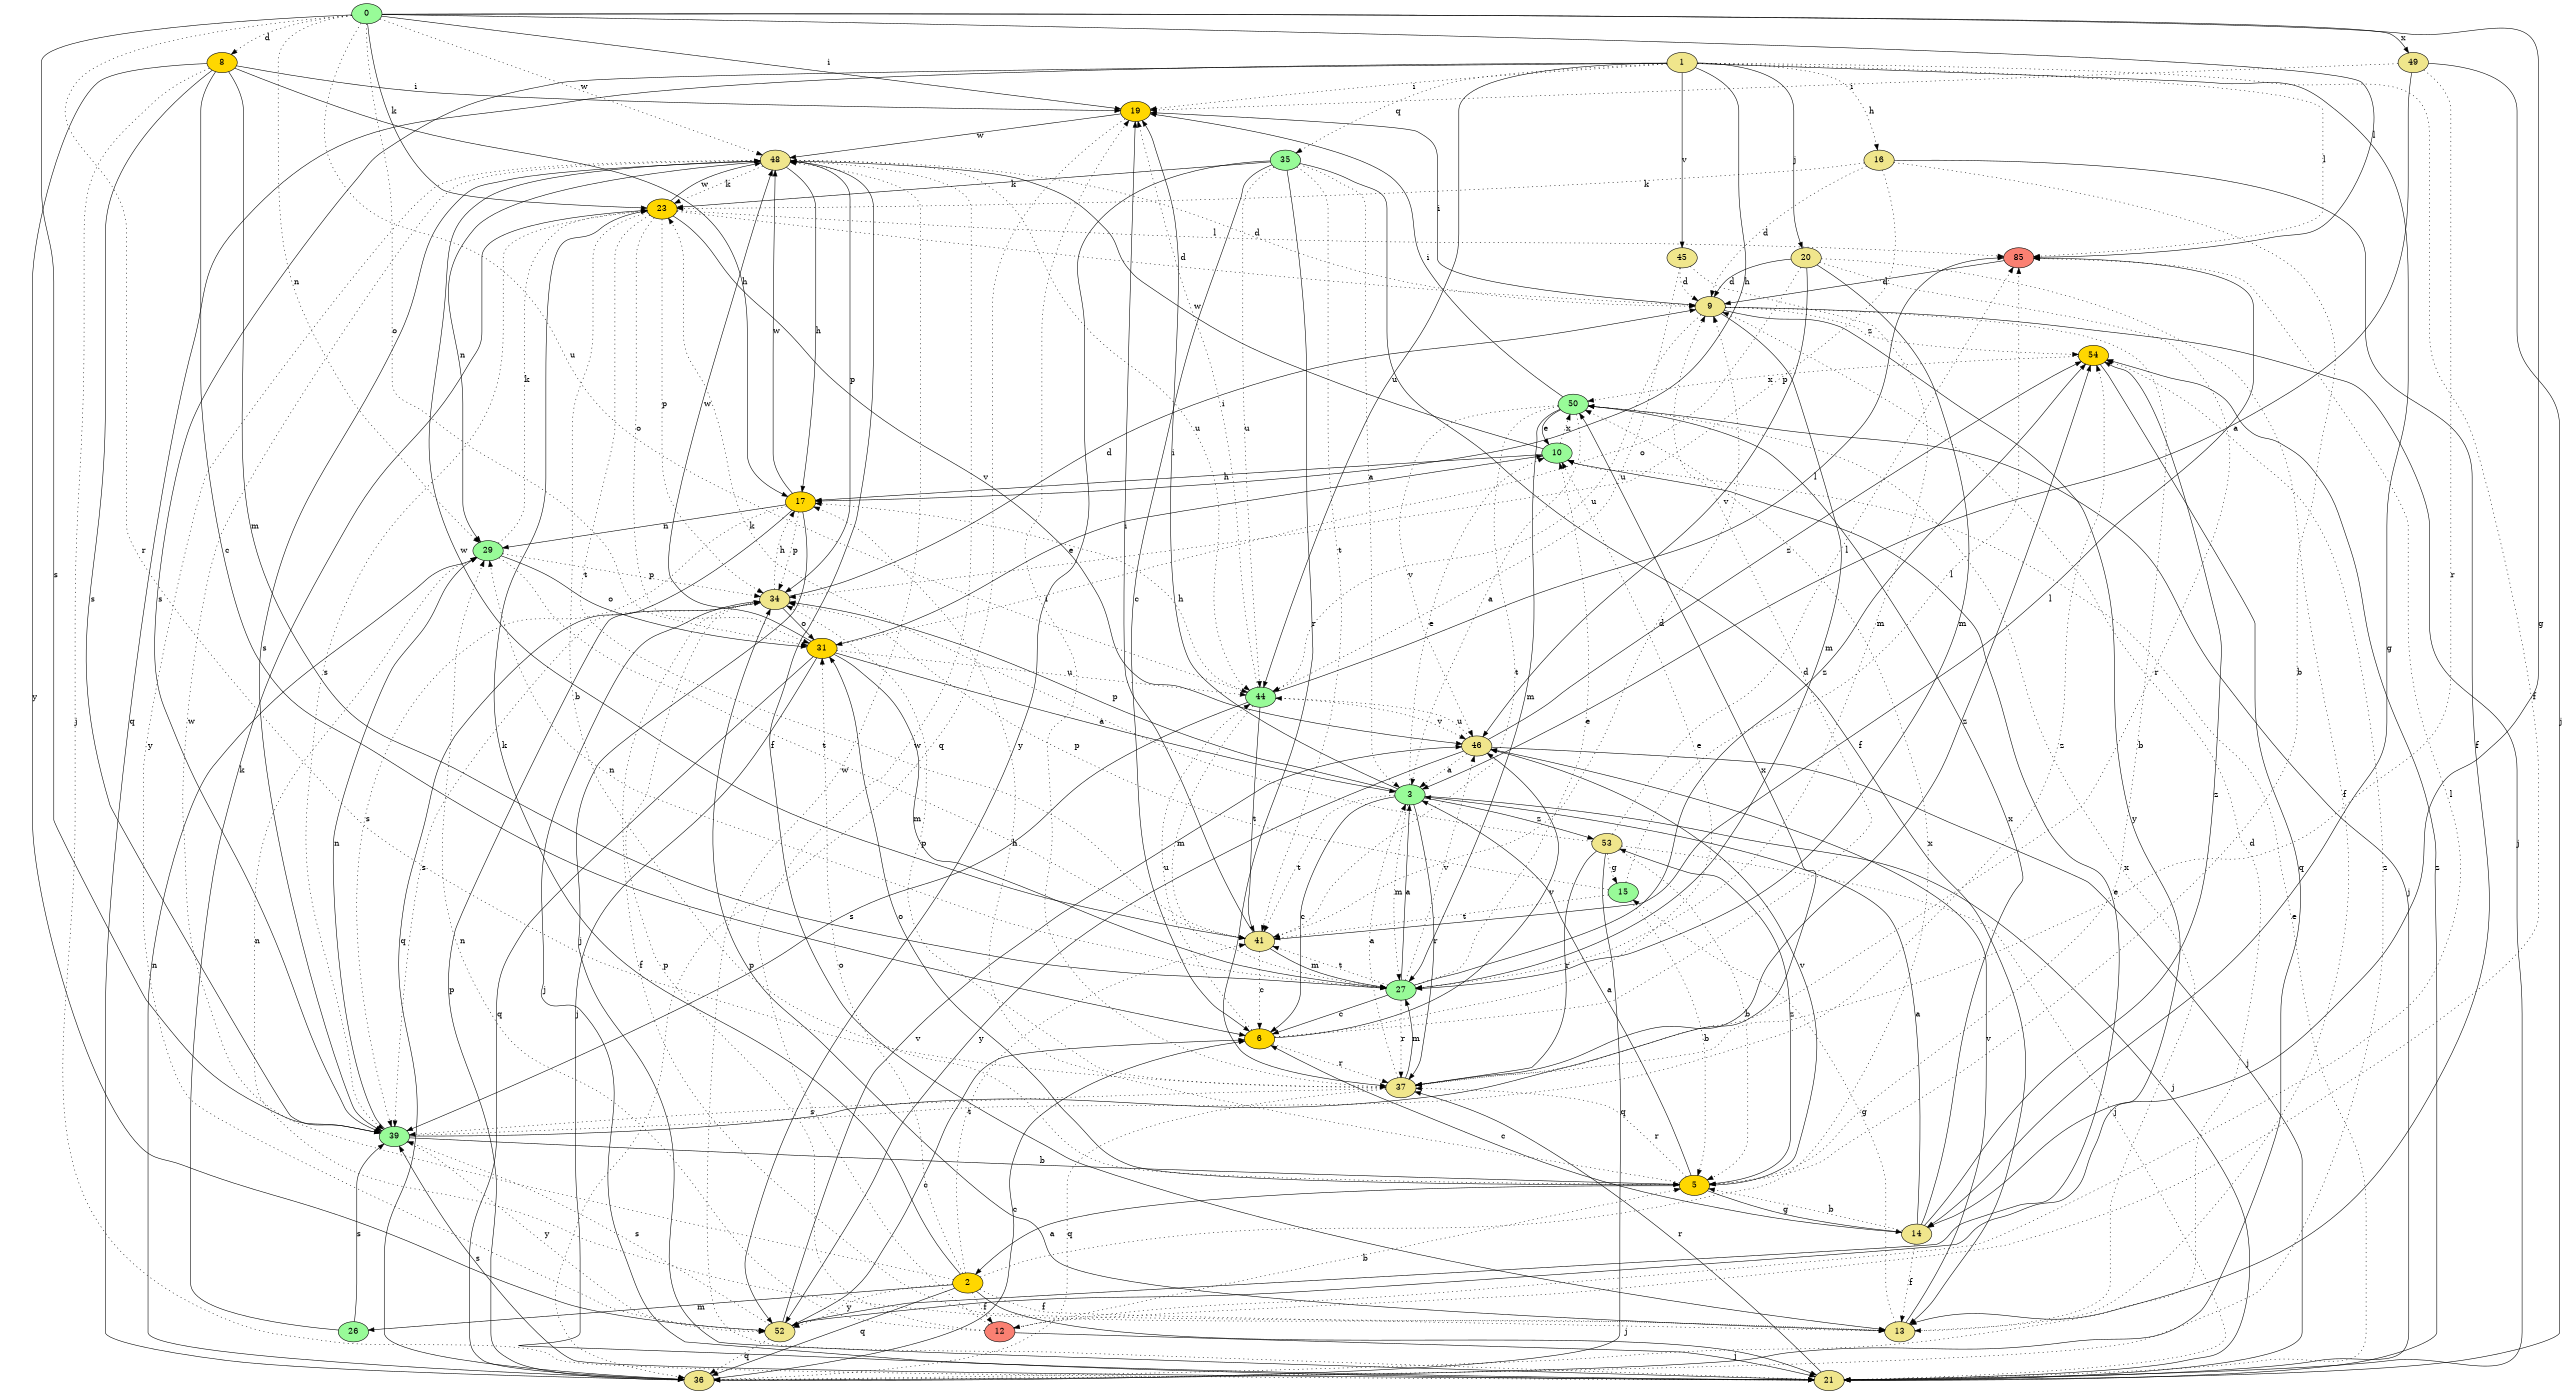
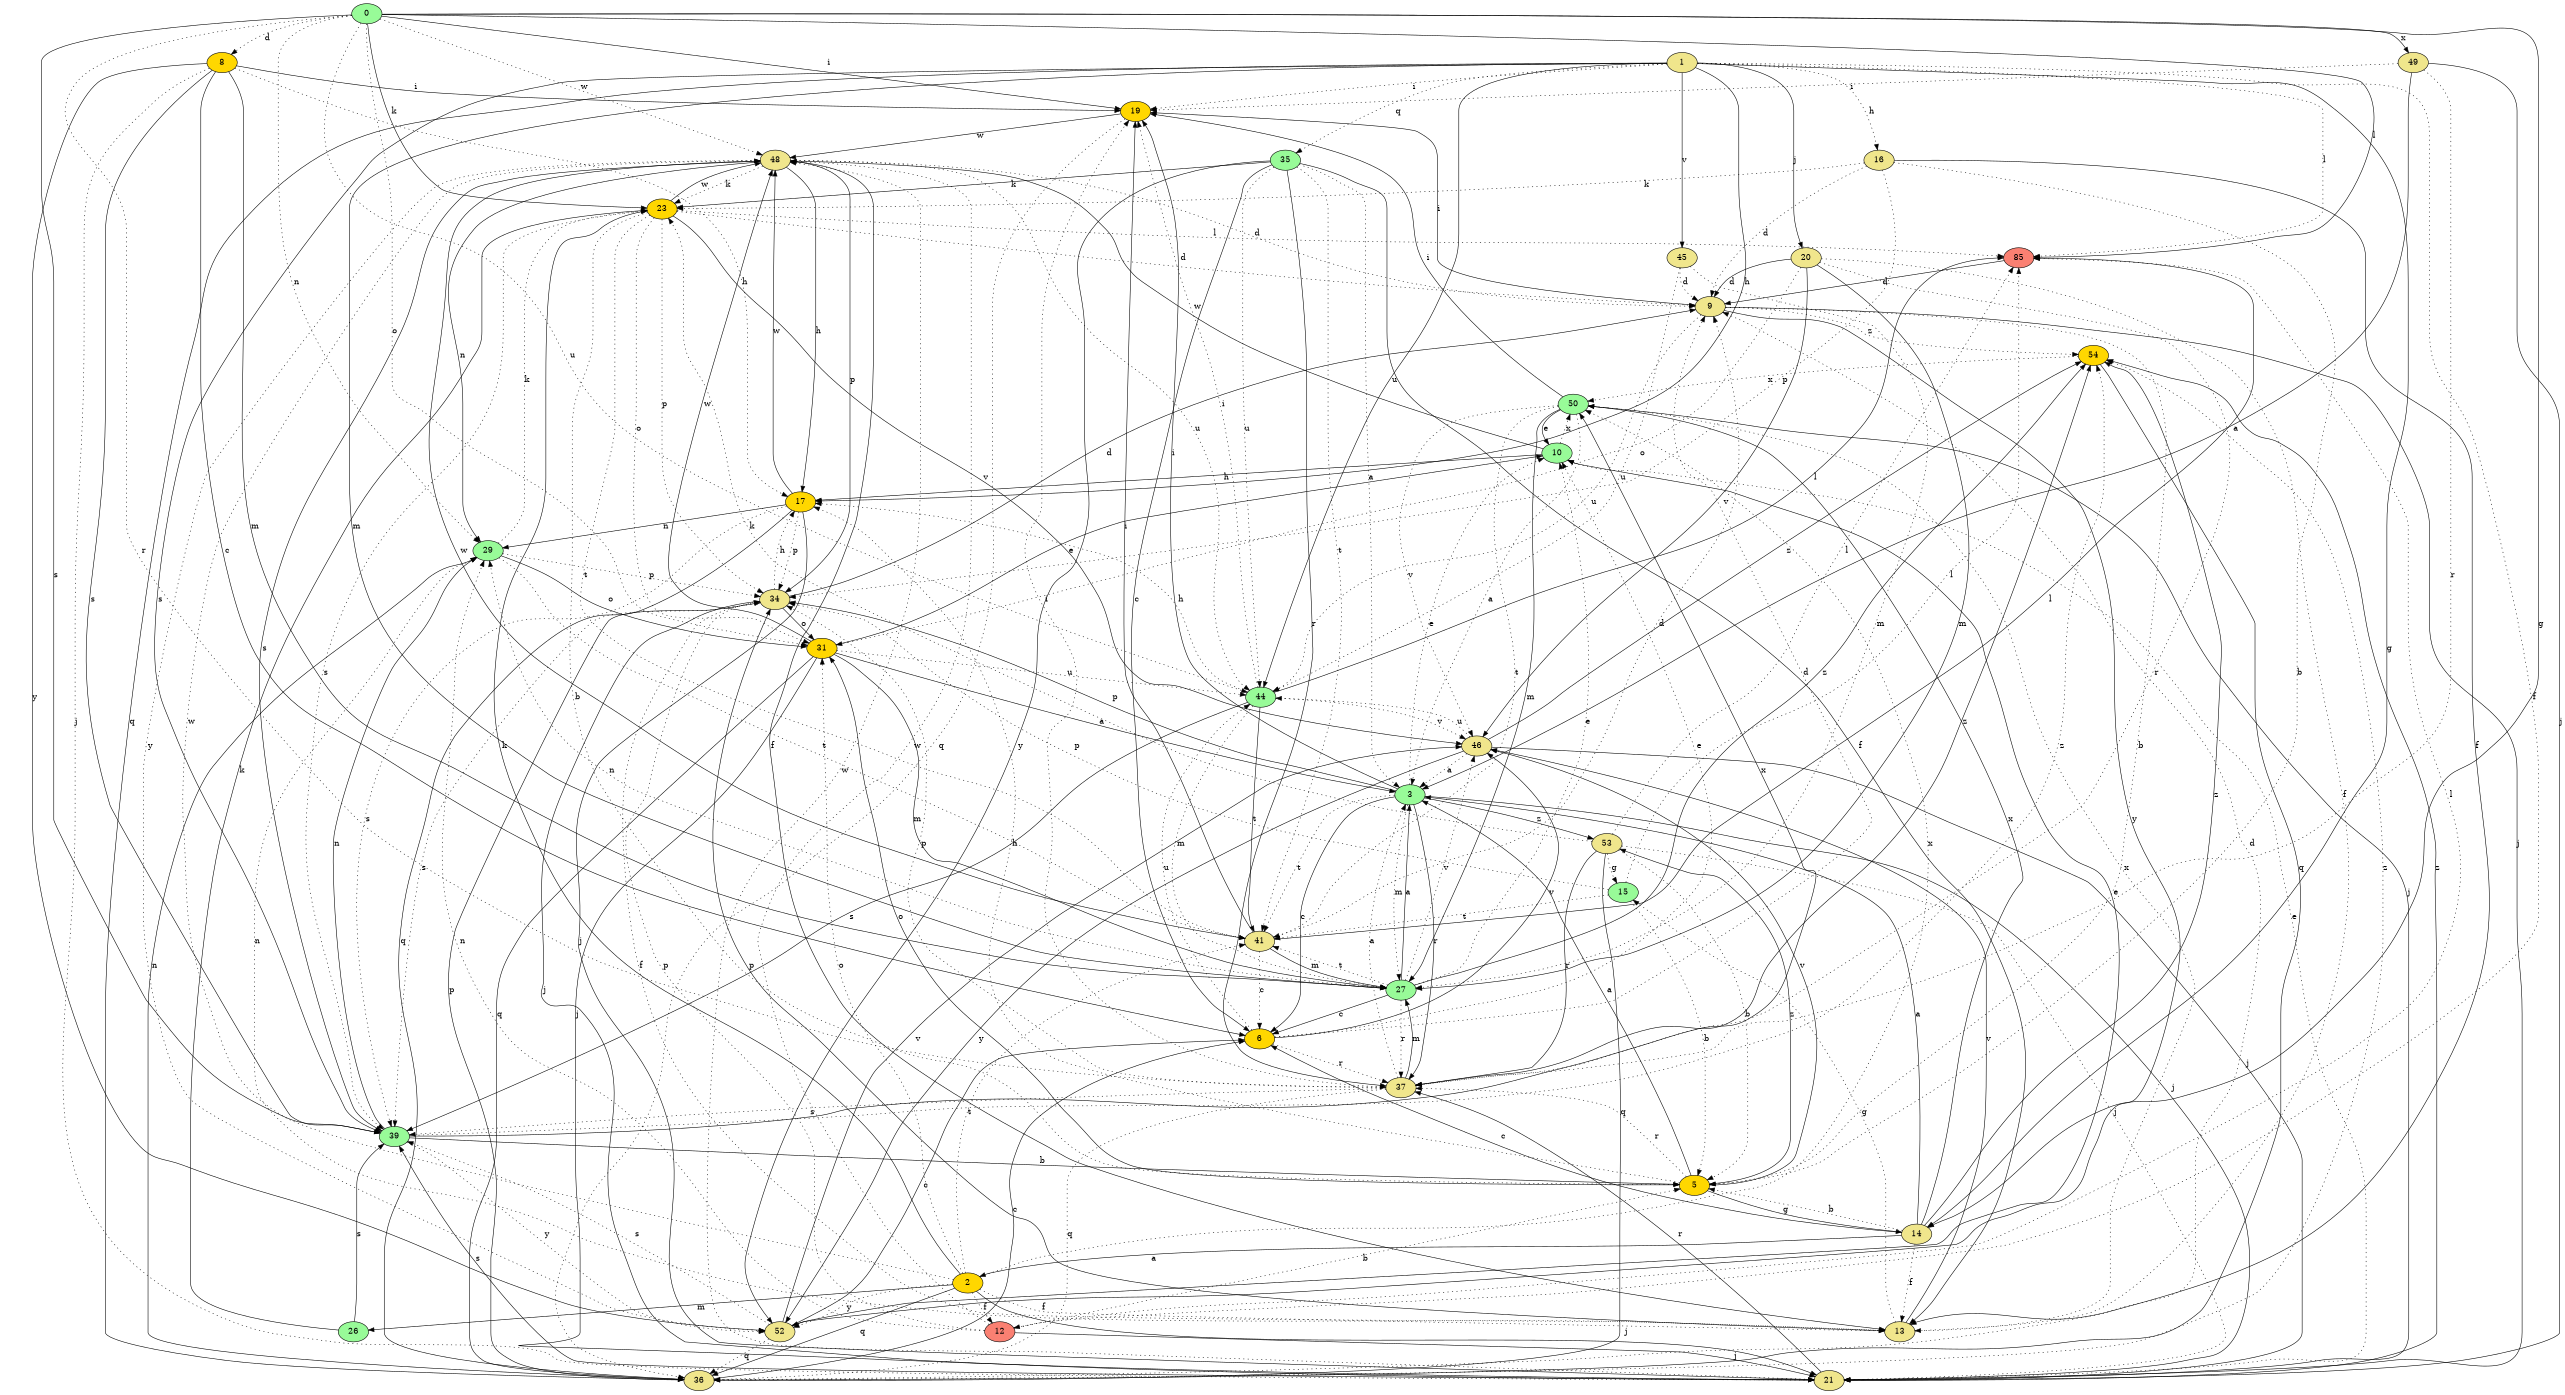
edge "8" -> "17": style solid -> dotted
edge "9" -> "27": now "1" -> "27"
edge "5" -> "2": now "14" -> "2"
